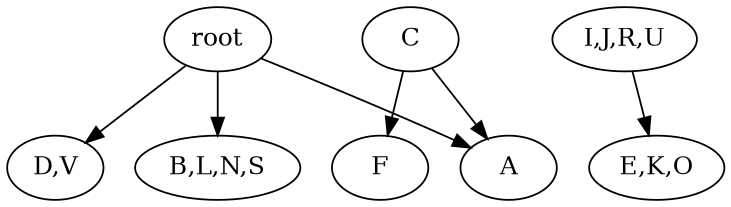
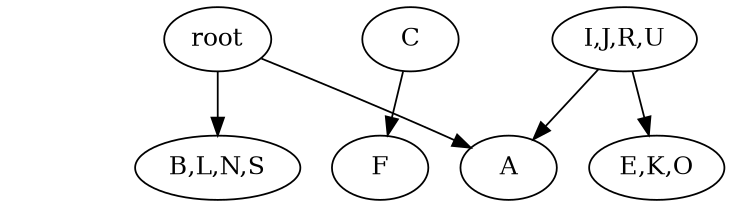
edge "C" -> "A": now "I,J,R,U" -> "A"
node "D,V": removed
